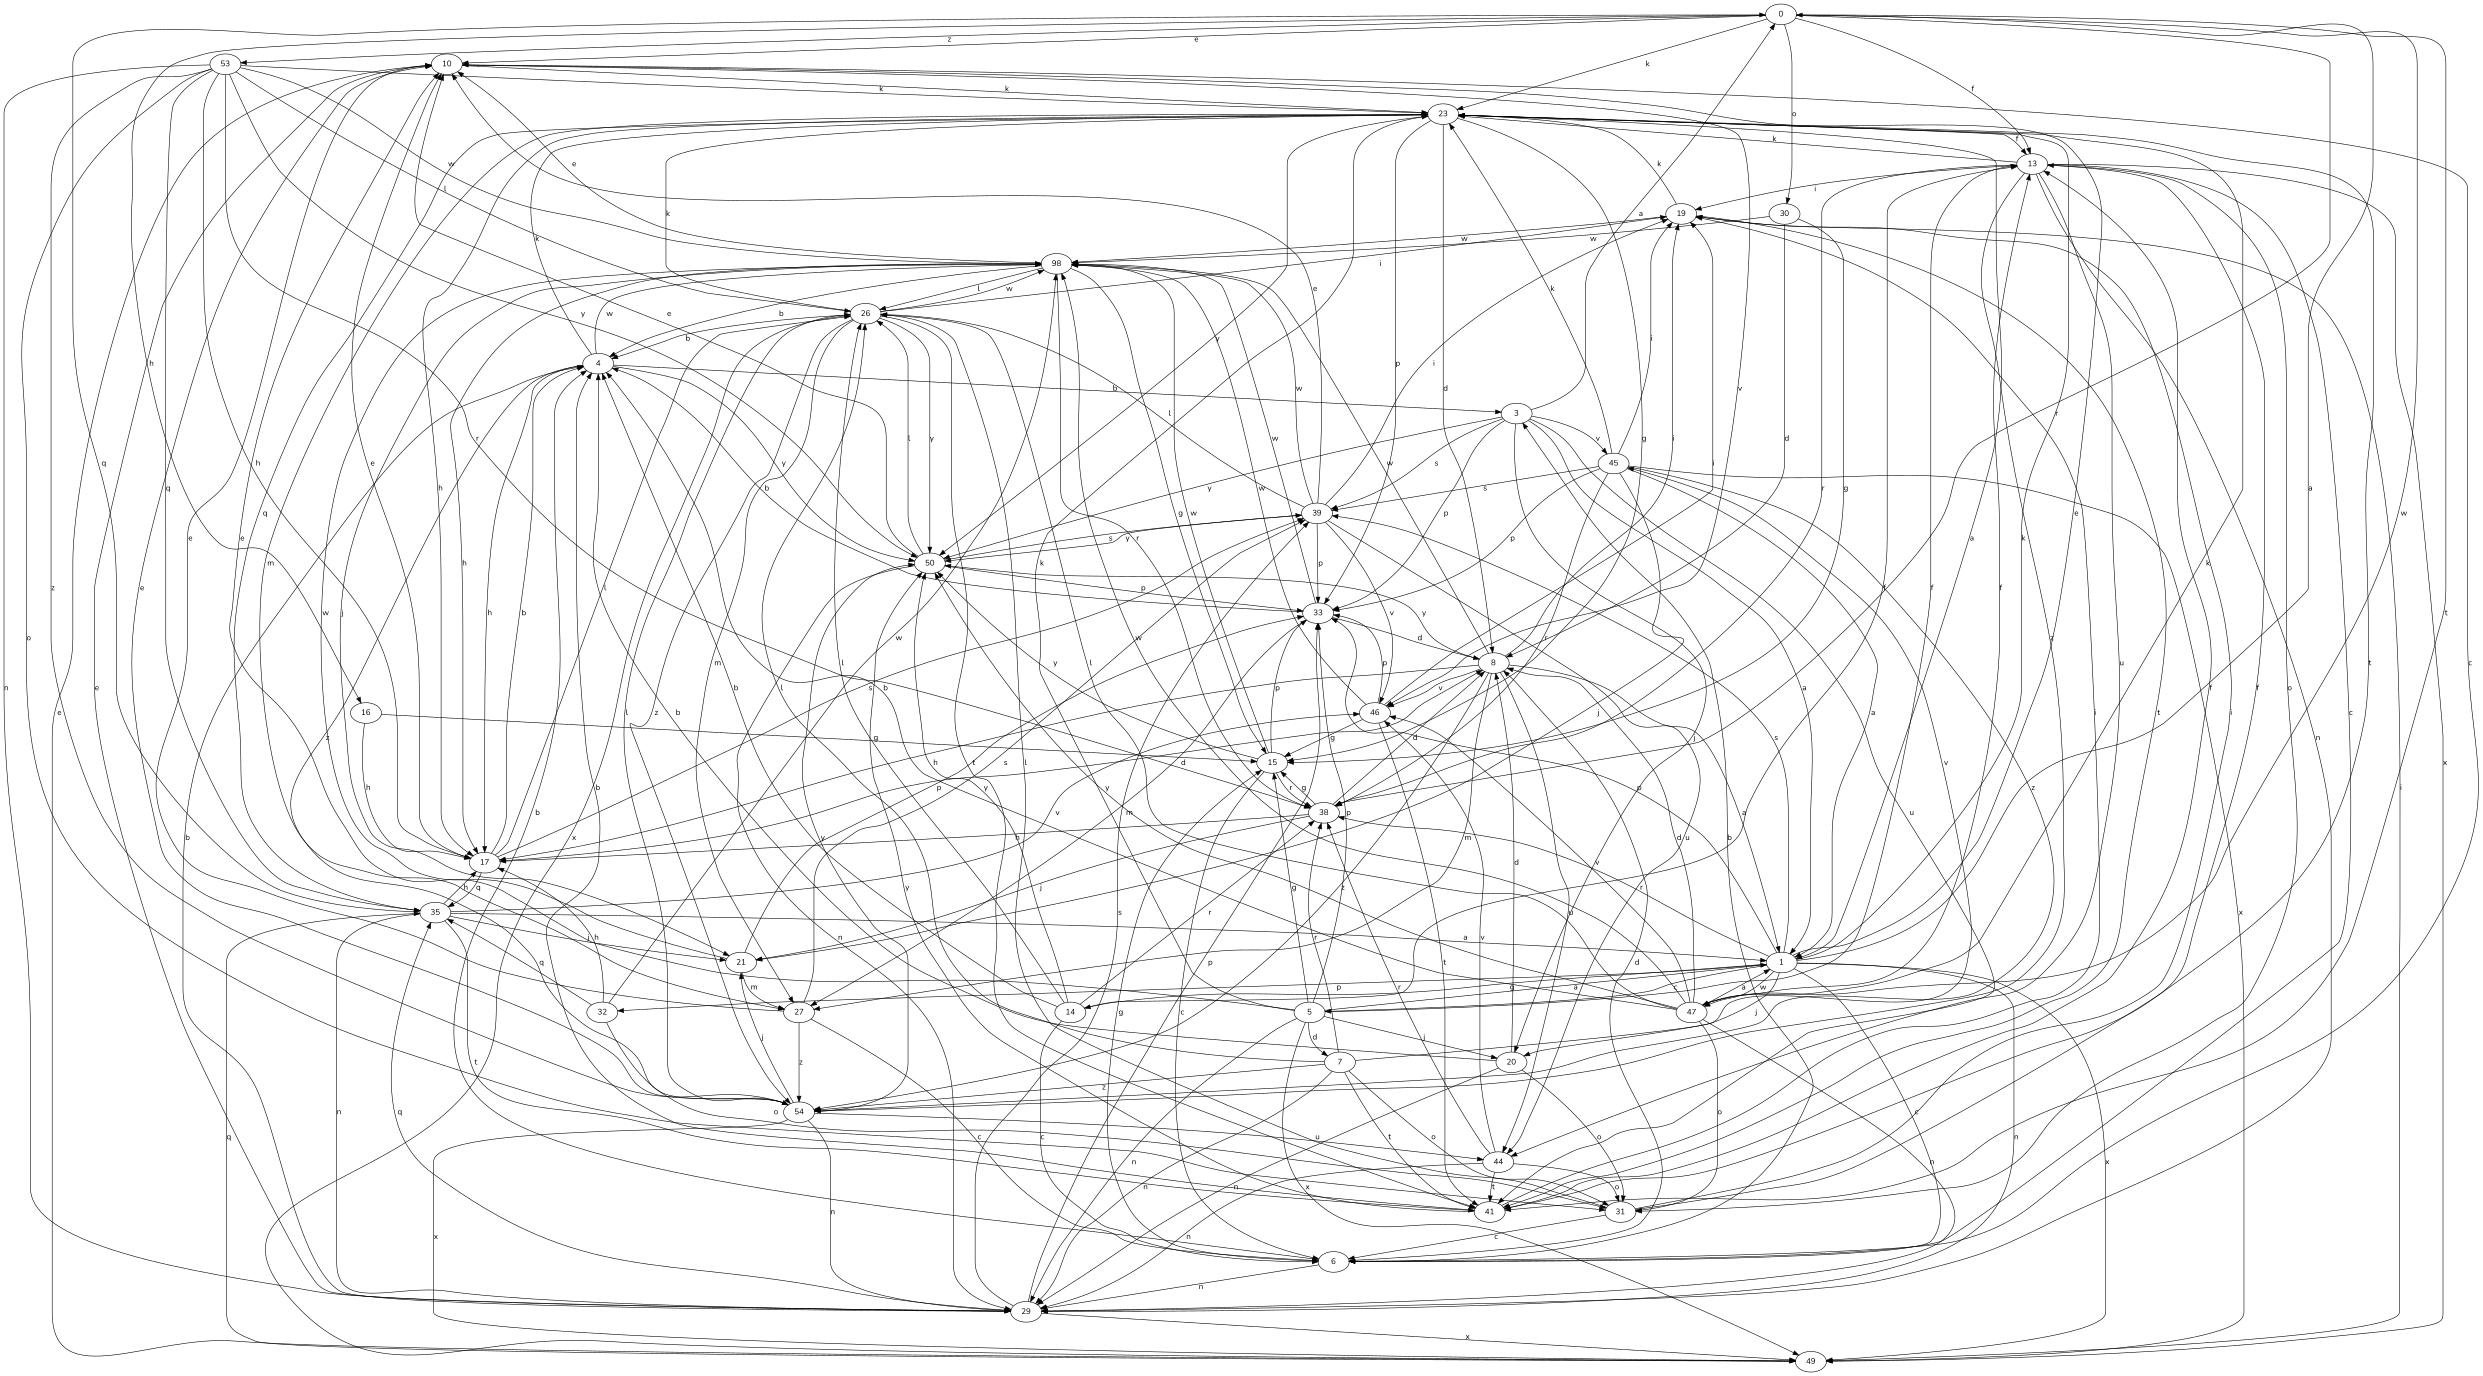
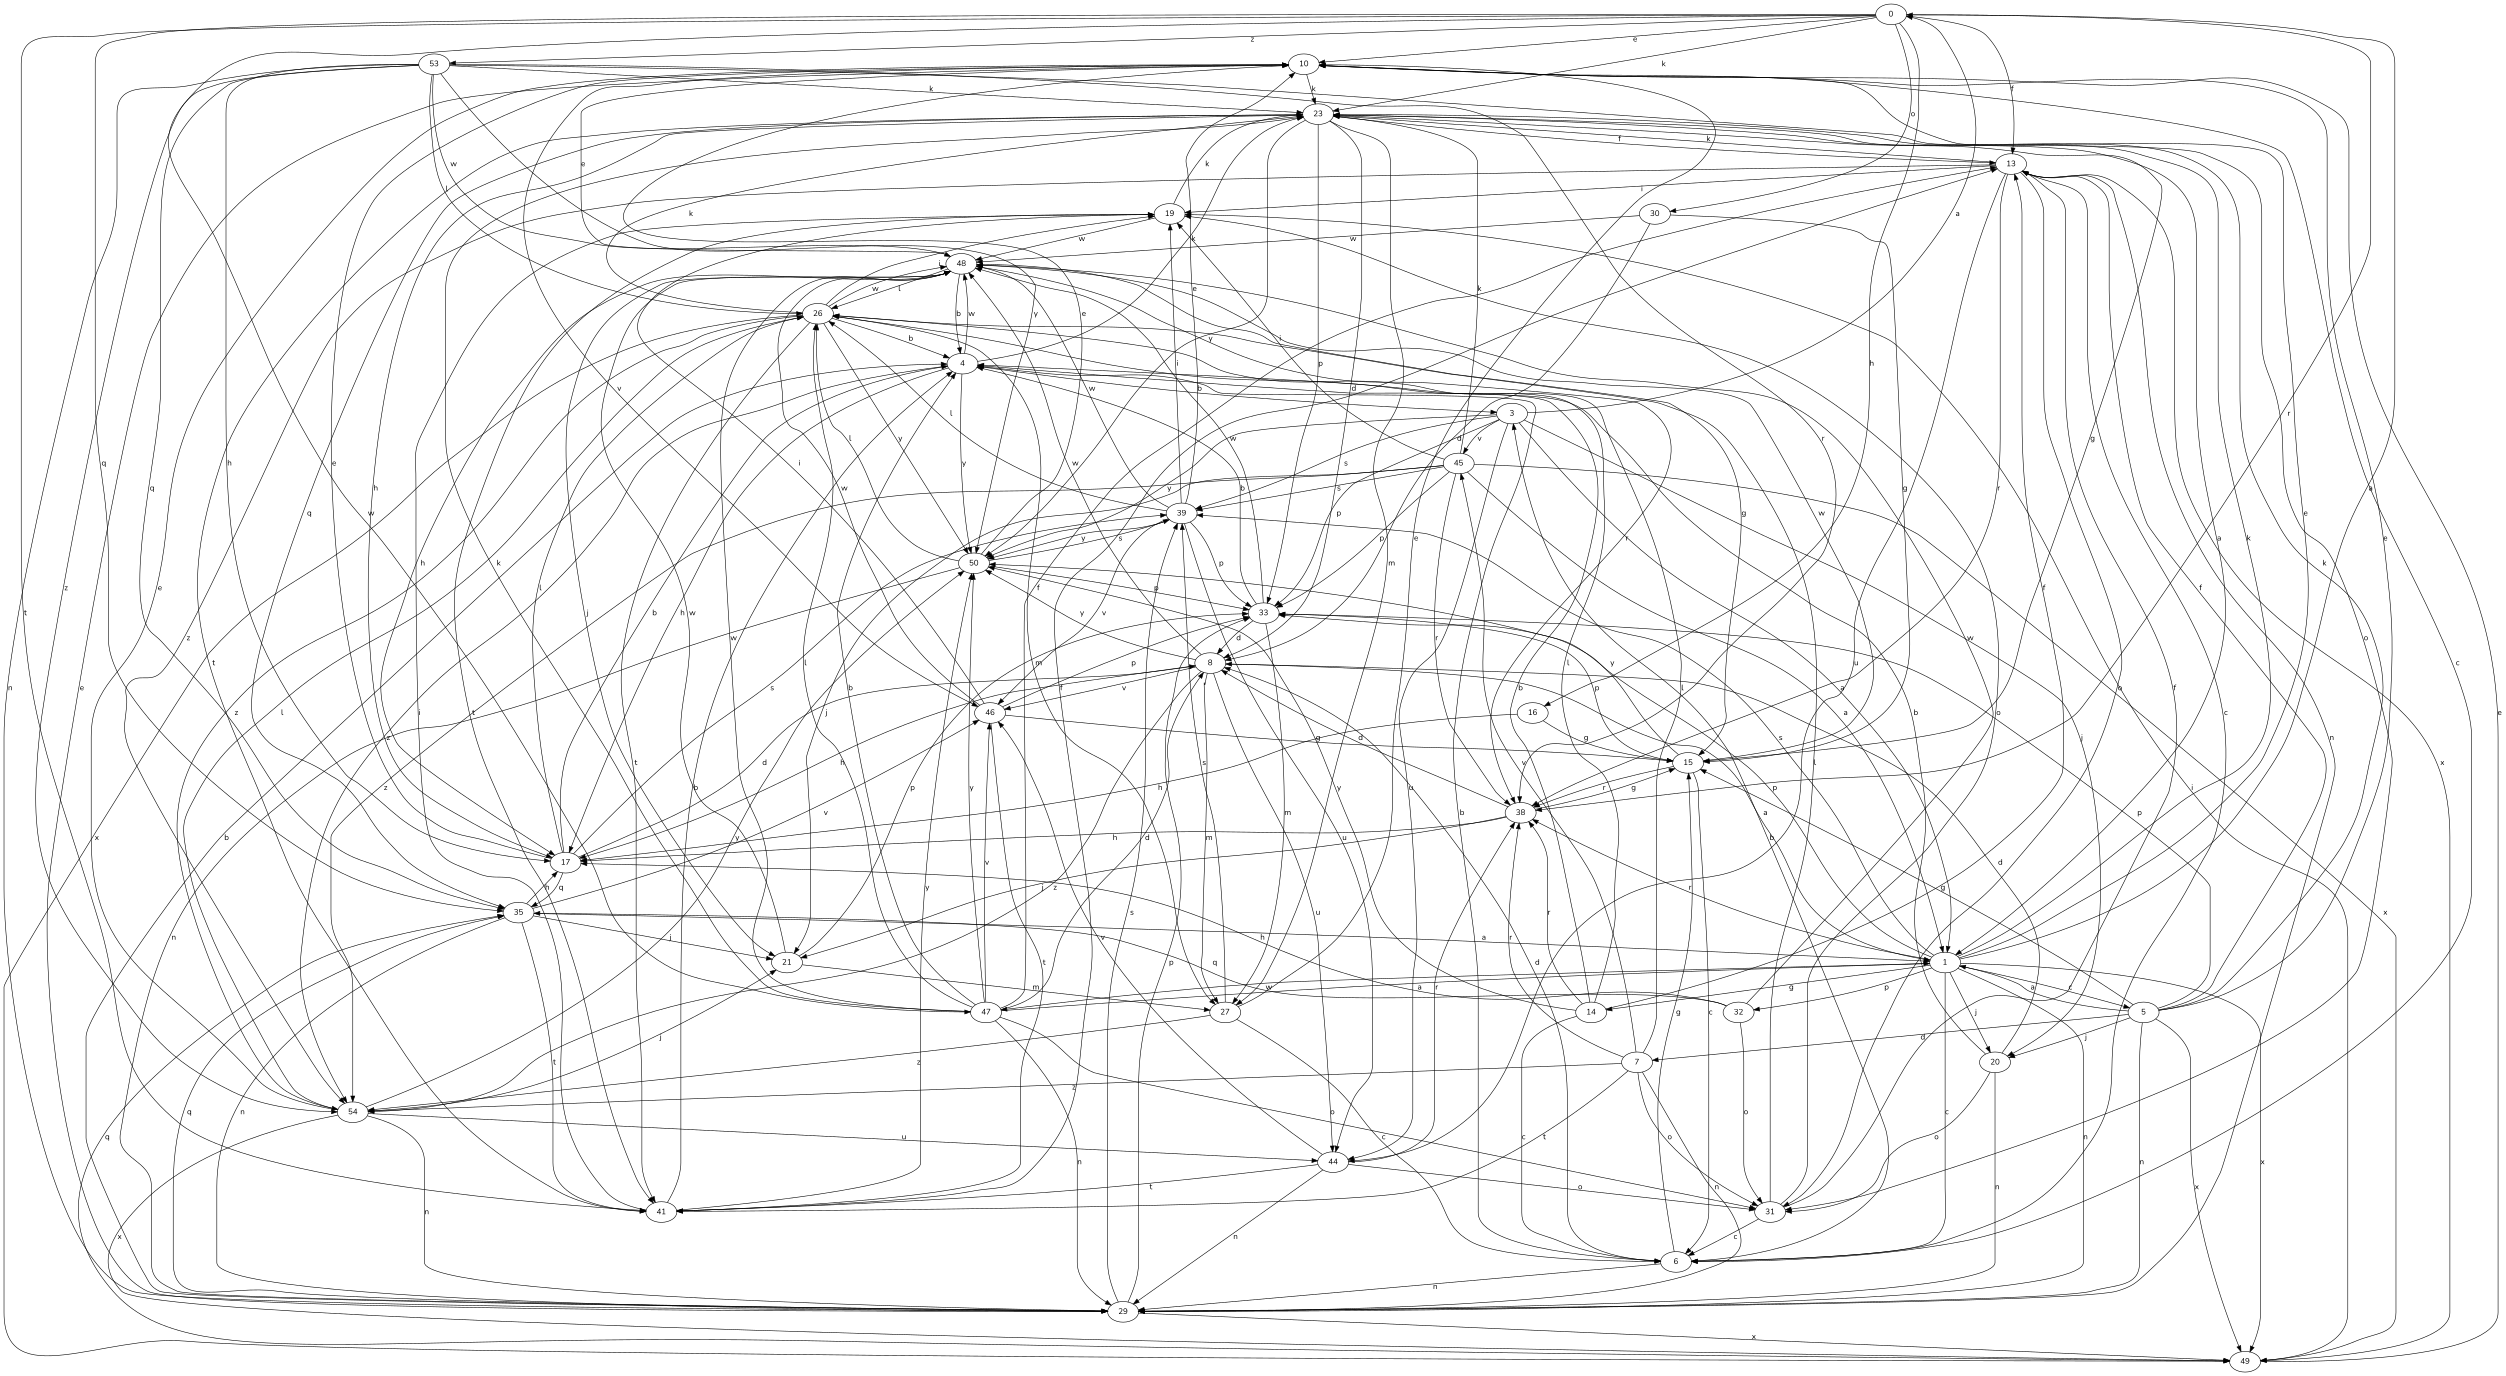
edge "35" -> "0": reversed
node "98": label "98" -> "48"
edge "8" -> "19": removed, label "i"
edge "31" -> "19": label "i" -> "o"
edge "3" -> "41": now "3" -> "44"
